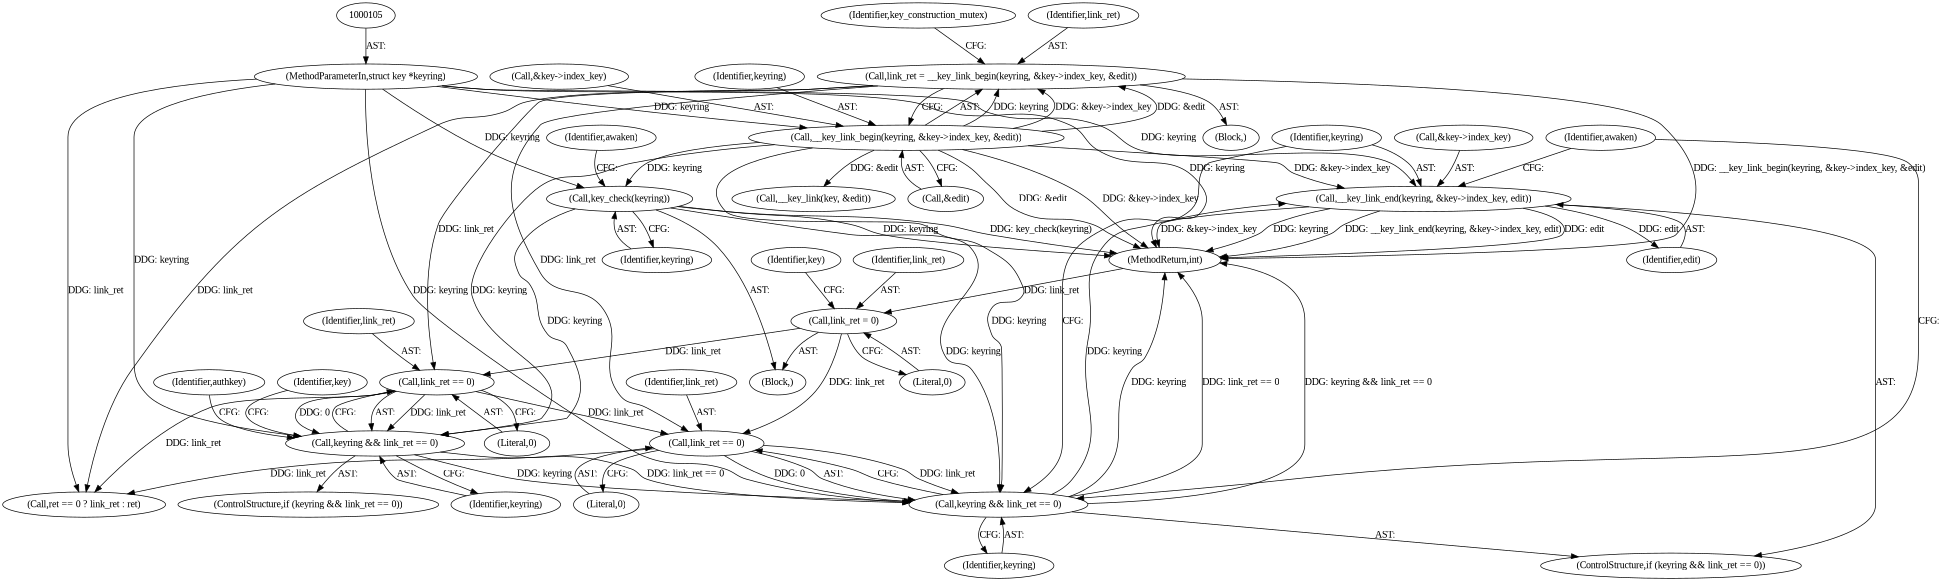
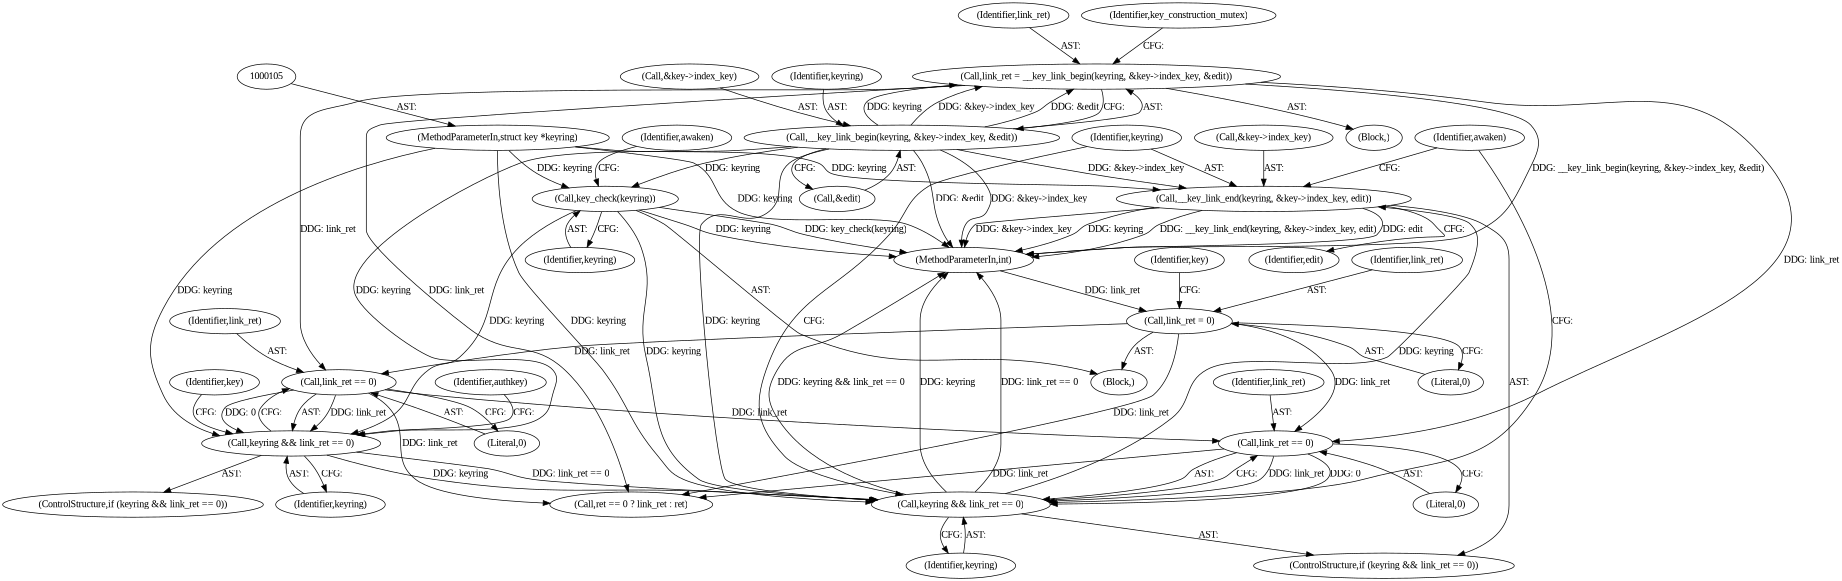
edge "(MethodParameterIn,struct key *keyring)" -> "(Call,__key_link_begin(keyring, &key->index_key, &edit))": removed, label "DDG: keyring"
node "(Call,__key_link(key, &edit))": removed
edge "(MethodParameterIn,struct key *keyring)" -> "(Call,ret == 0 ? link_ret : ret)": now "(Call,link_ret = 0)" -> "(Call,ret == 0 ? link_ret : ret)"
edge "(Identifier,edit)" -> "(Call,__key_link_end(keyring, &key->index_key, edit))": removed, label "AST:"
edge "(Call,__key_link_end(keyring, &key->index_key, edit))" -> "(Identifier,edit)": label "DDG: edit" -> "CFG: "
node "(MethodReturn,int)": label "(MethodReturn,int)" -> "(MethodParameterIn,int)"
